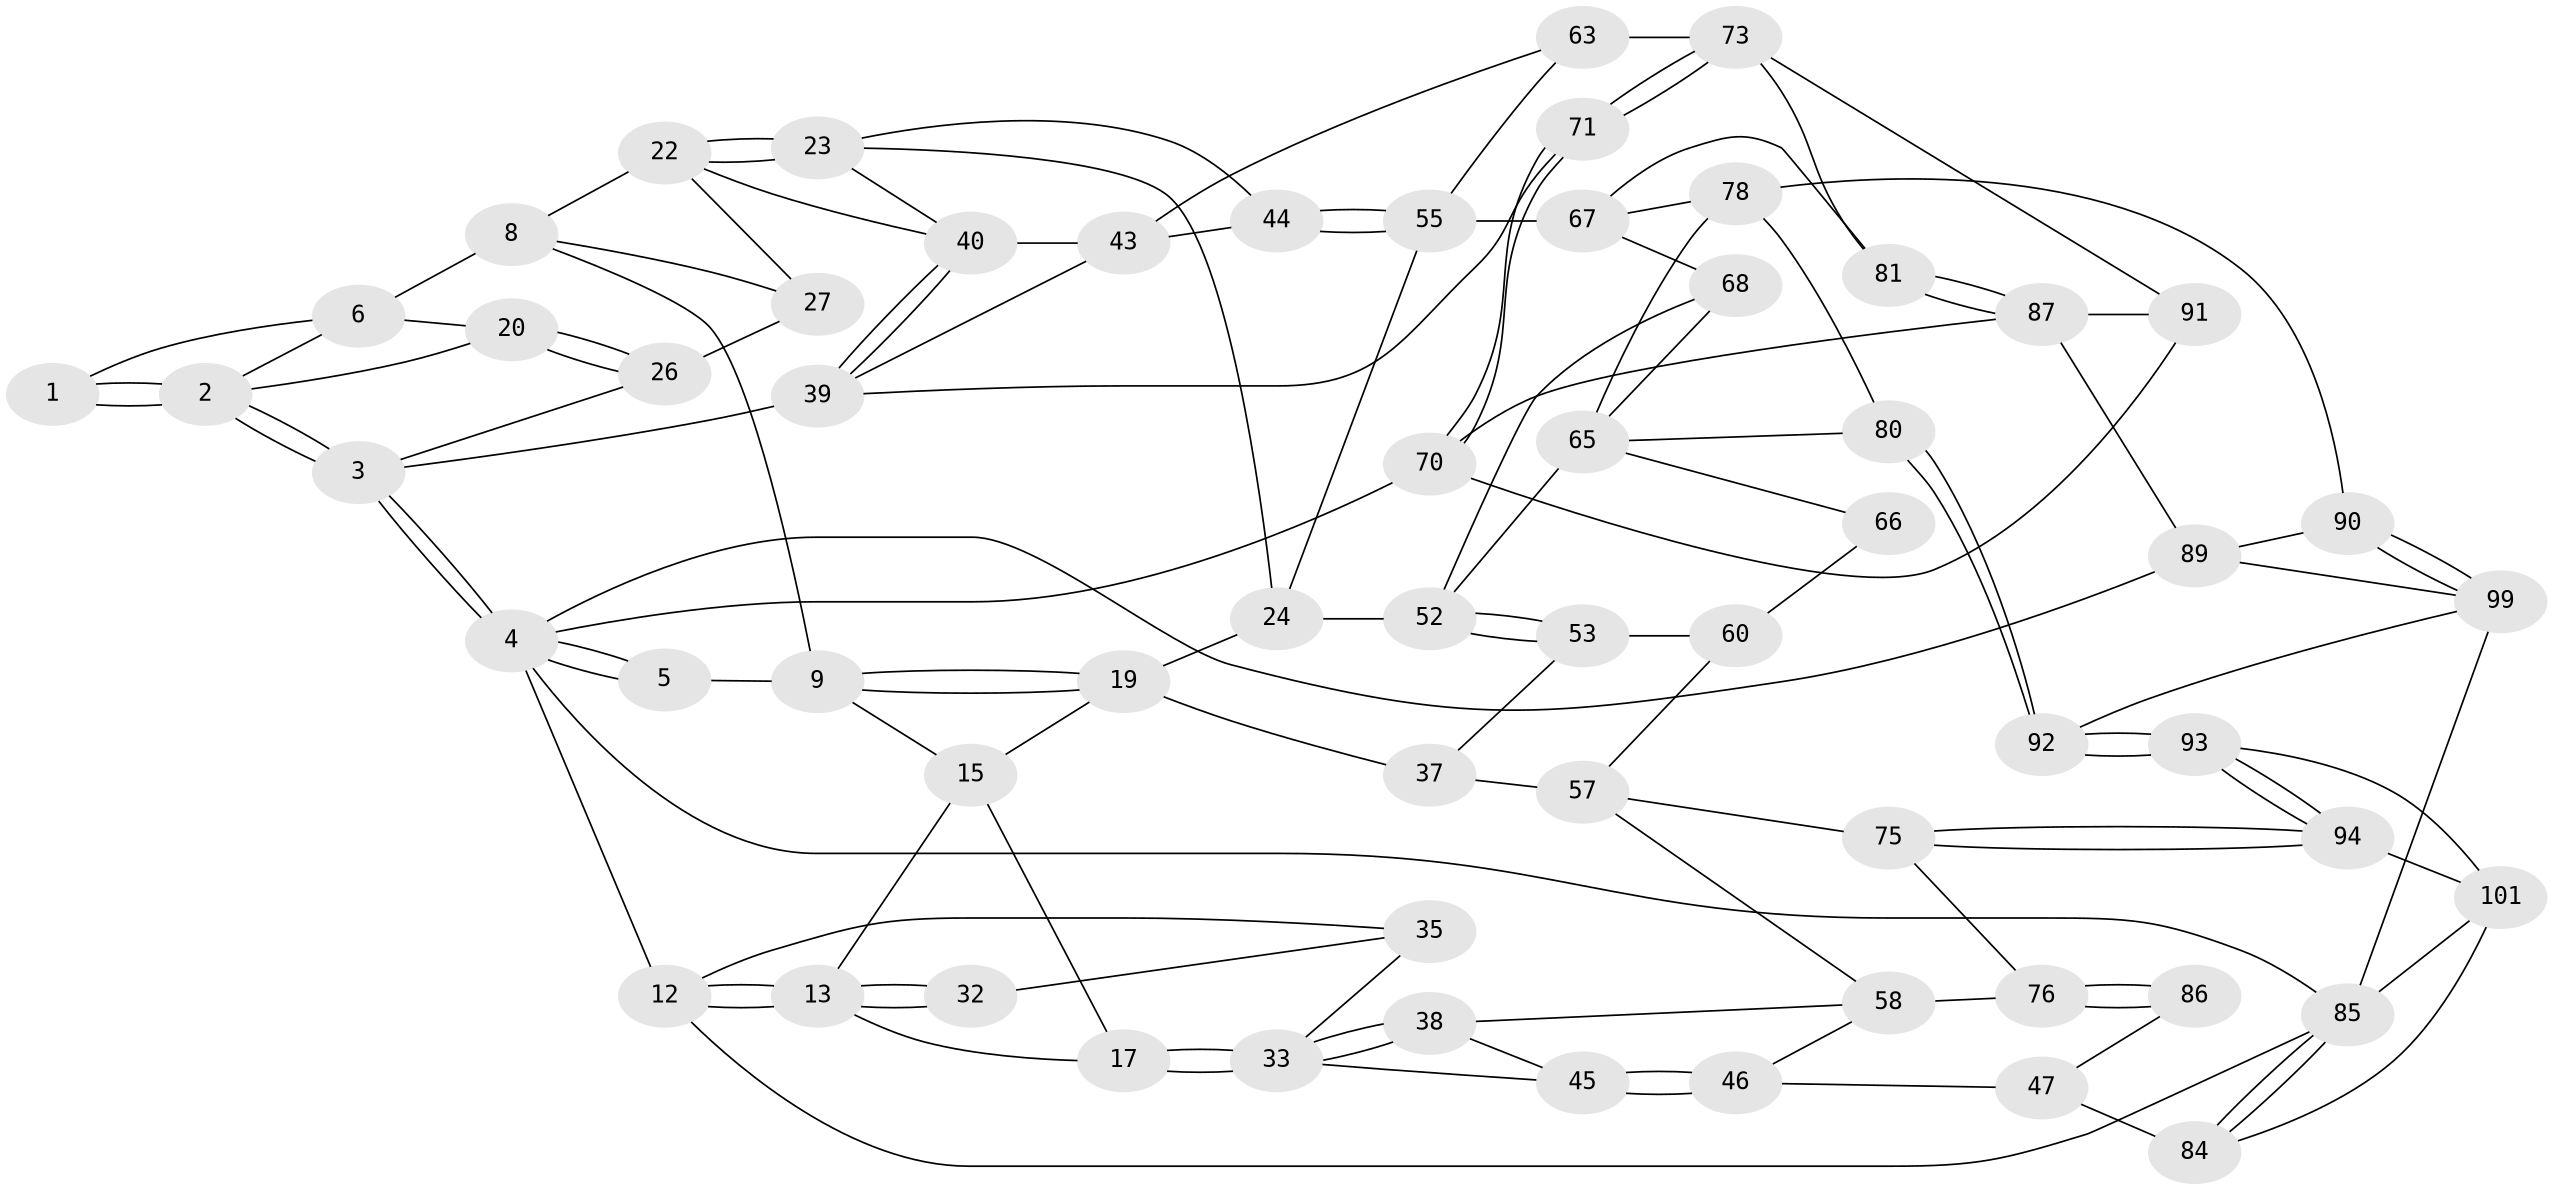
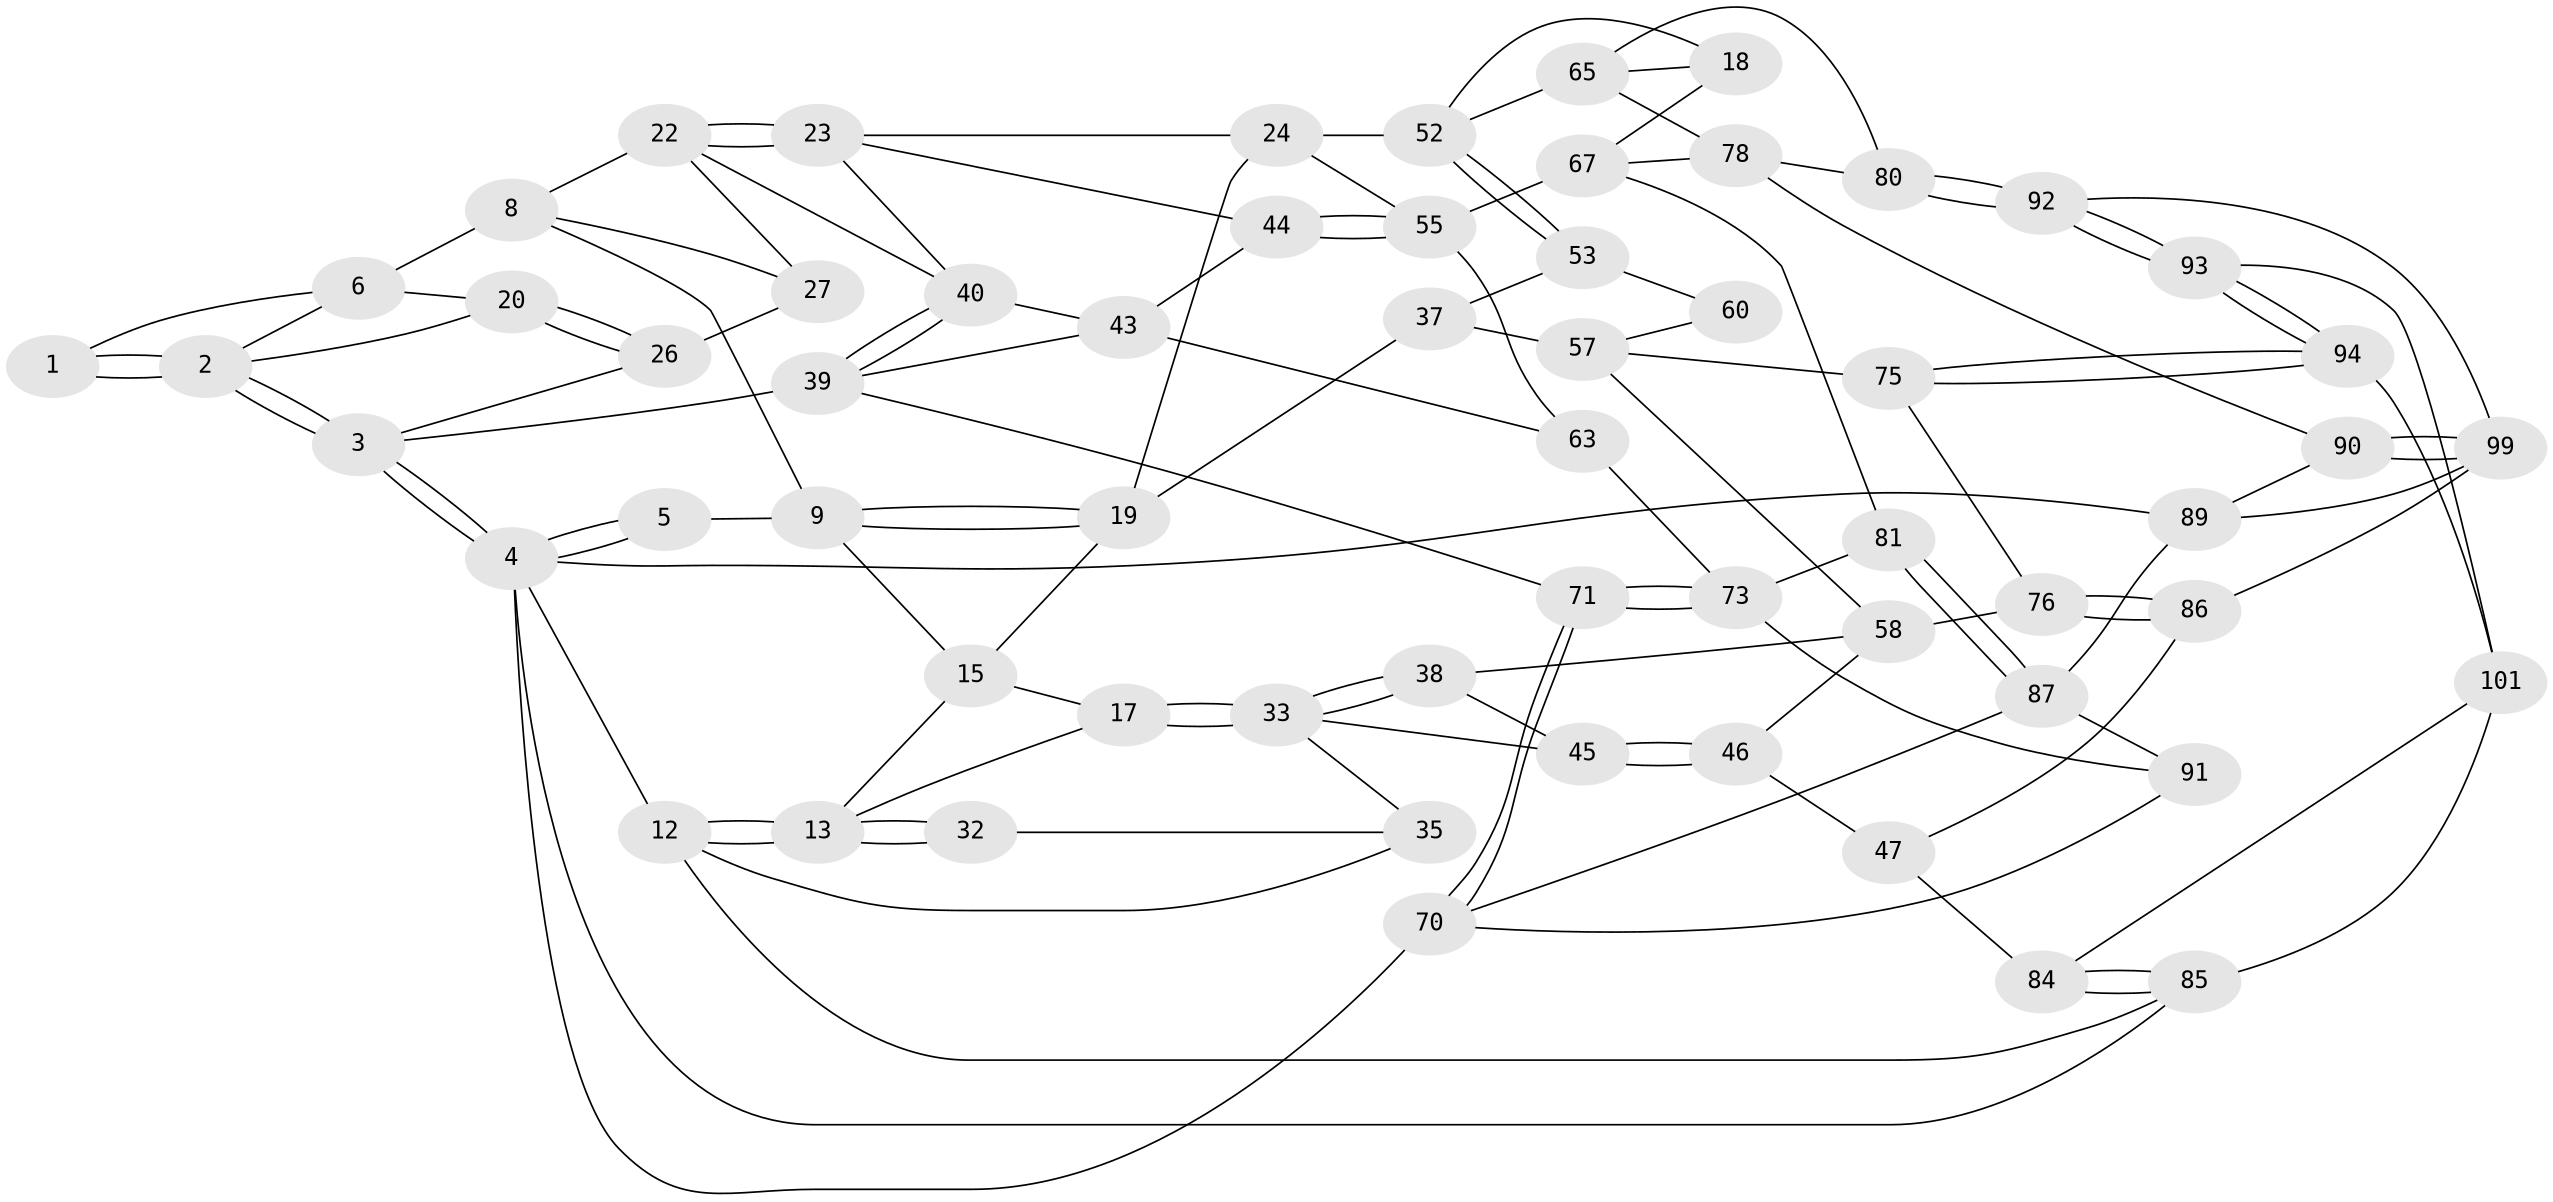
node "68": label "68" -> "18"
node "66": removed
edge "99" -- "85": now "99" -- "86"
